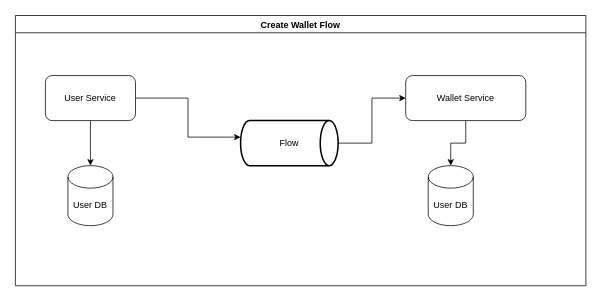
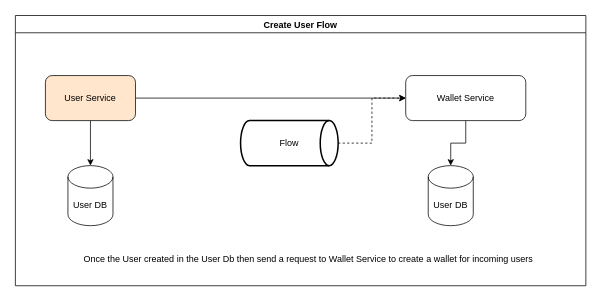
node "Create Wallet Flow": label "Create Wallet Flow" -> "Create User Flow"
node "User Service": fillcolor #ffffff -> #ffe6cc
edge "User Service" -> "Flow": now "User Service" -> "Wallet Service"
edge "Flow" -> "Wallet Service": style solid -> dashed
node "Once the User created in the User Db then send a request to Wallet Service to create a wallet for incoming users": added
